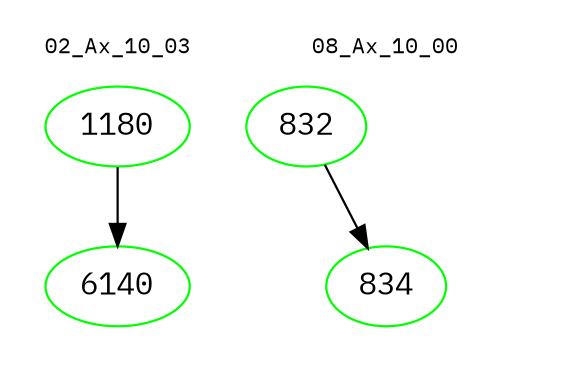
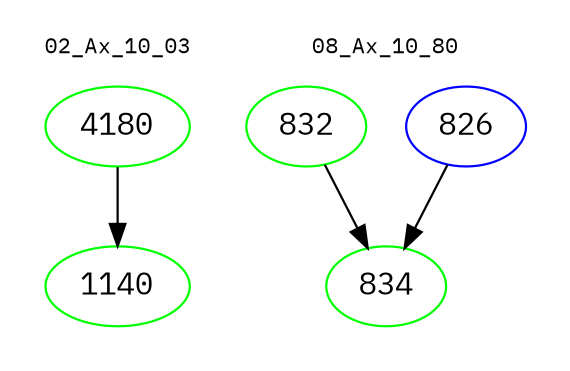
cluster "08_Ax_10_00": label "08_Ax_10_00" -> "08_Ax_10_80"
node "1180": label "1180" -> "4180"
node "826": added
node "6140": label "6140" -> "1140"
